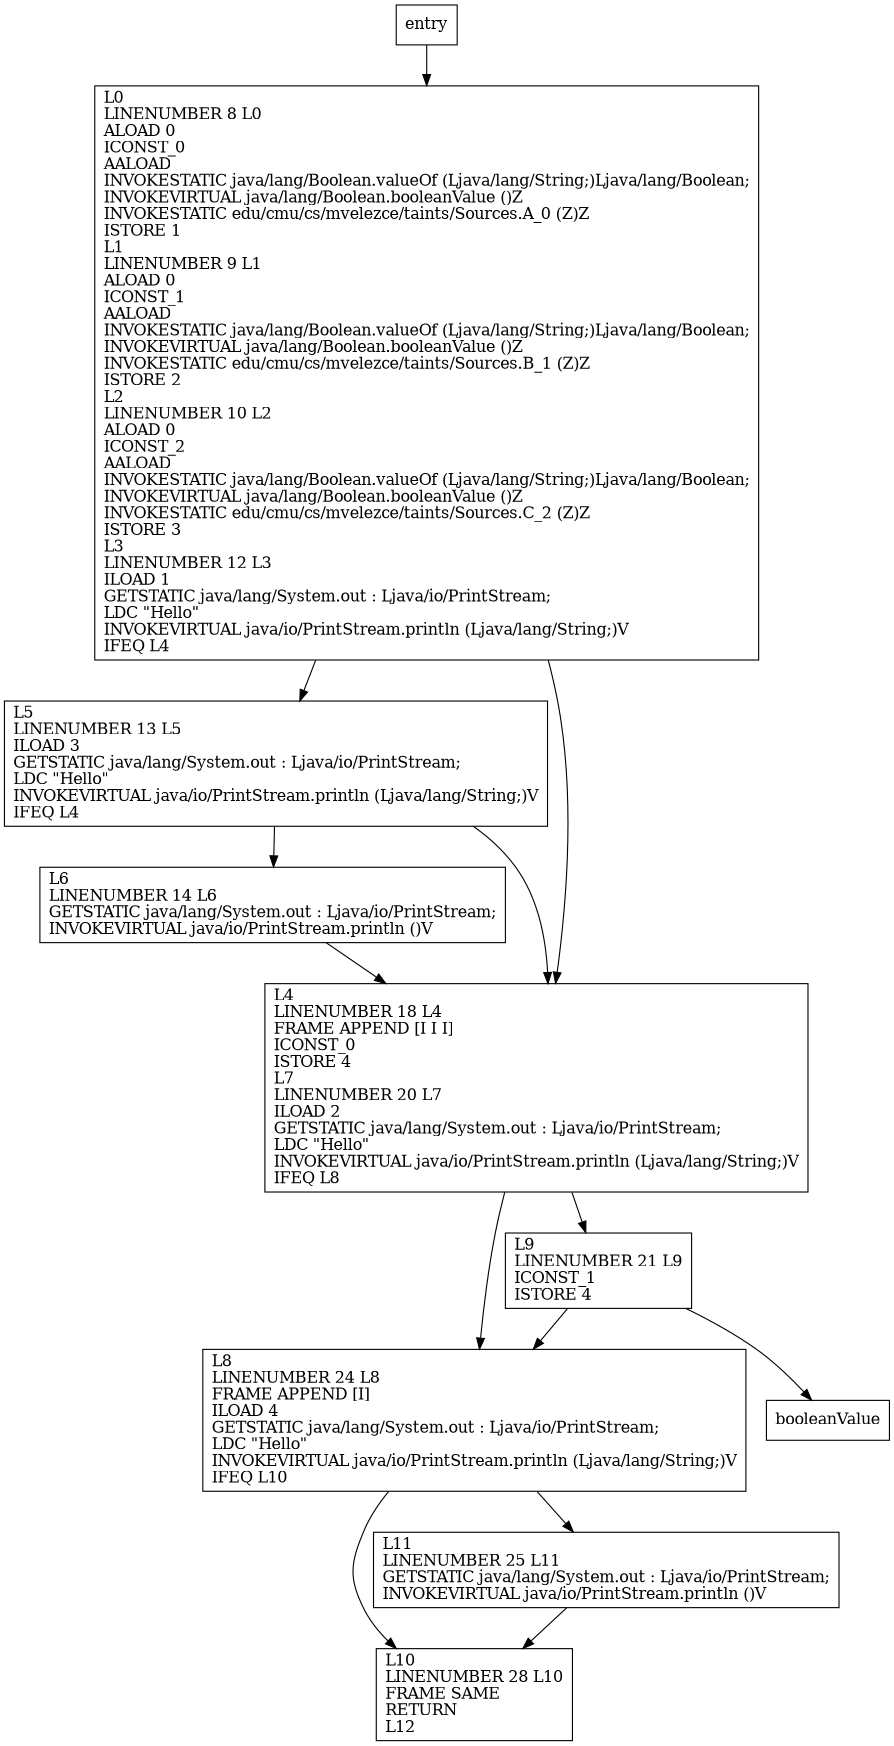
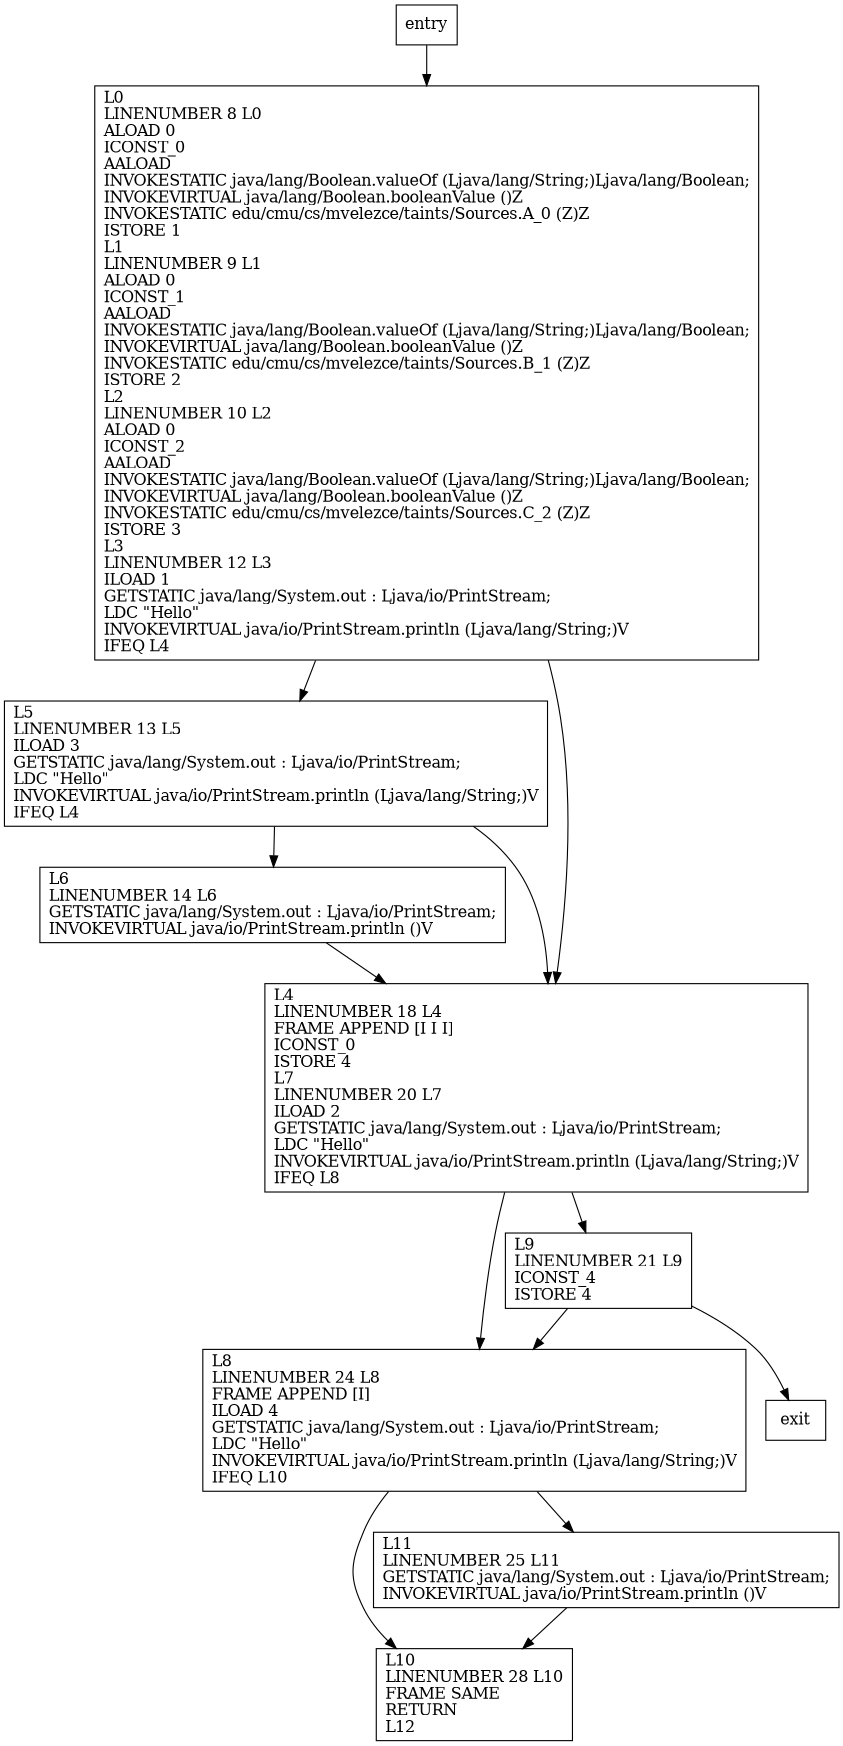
node "L9 LINENUMBER 21 L9 ICONST_1 ISTORE 4": label "L9 LINENUMBER 21 L9 ICONST_1 ISTORE 4" -> "L9 LINENUMBER 21 L9 ICONST_4 ISTORE 4"
node "booleanValue": label "booleanValue" -> "exit"
